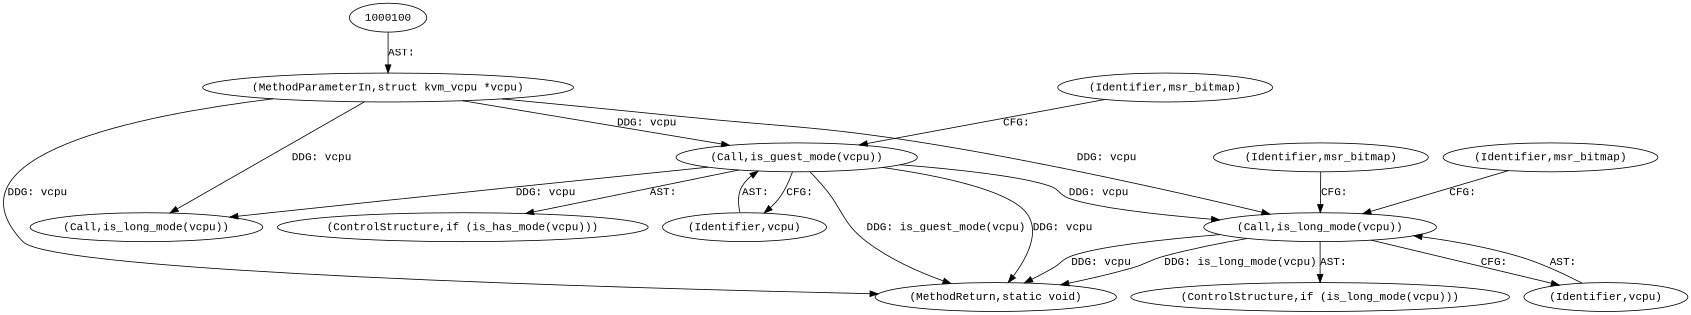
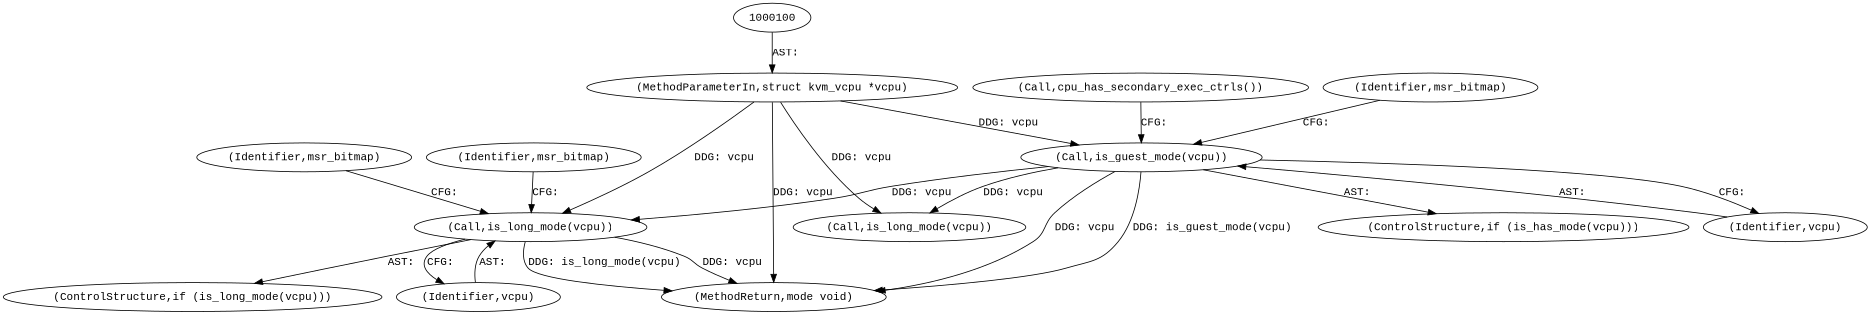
node "(Call,cpu_has_secondary_exec_ctrls())": added
node "(MethodReturn,static void)": label "(MethodReturn,static void)" -> "(MethodReturn,mode void)"
